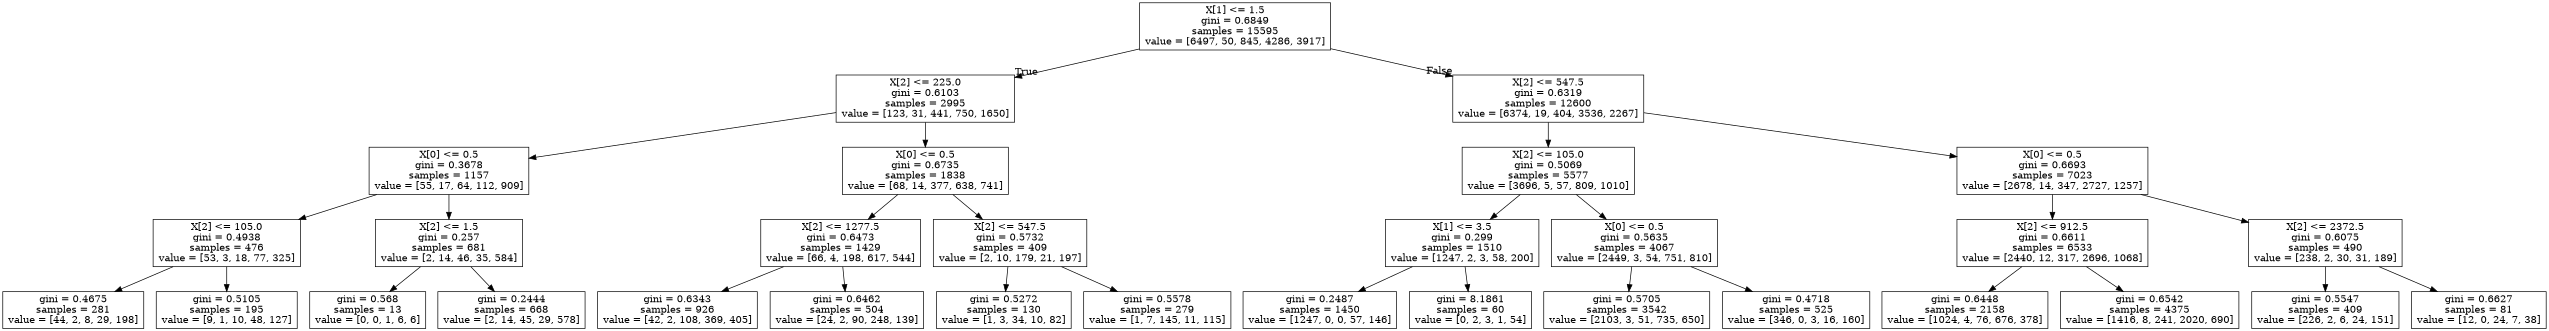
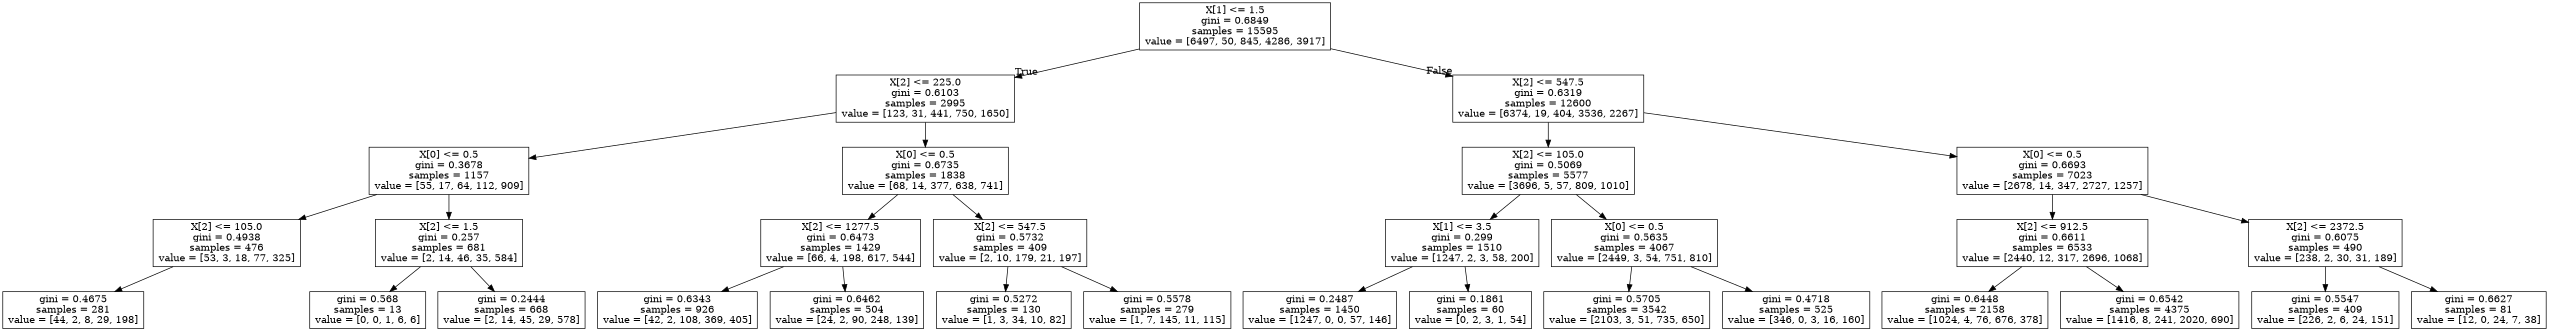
node "gini = 0.5105 samples = 195 value = [9, 1, 10, 48, 127]": removed
node "gini = 8.1861 samples = 60 value = [0, 2, 3, 1, 54]": label "gini = 8.1861 samples = 60 value = [0, 2, 3, 1, 54]" -> "gini = 0.1861 samples = 60 value = [0, 2, 3, 1, 54]"
